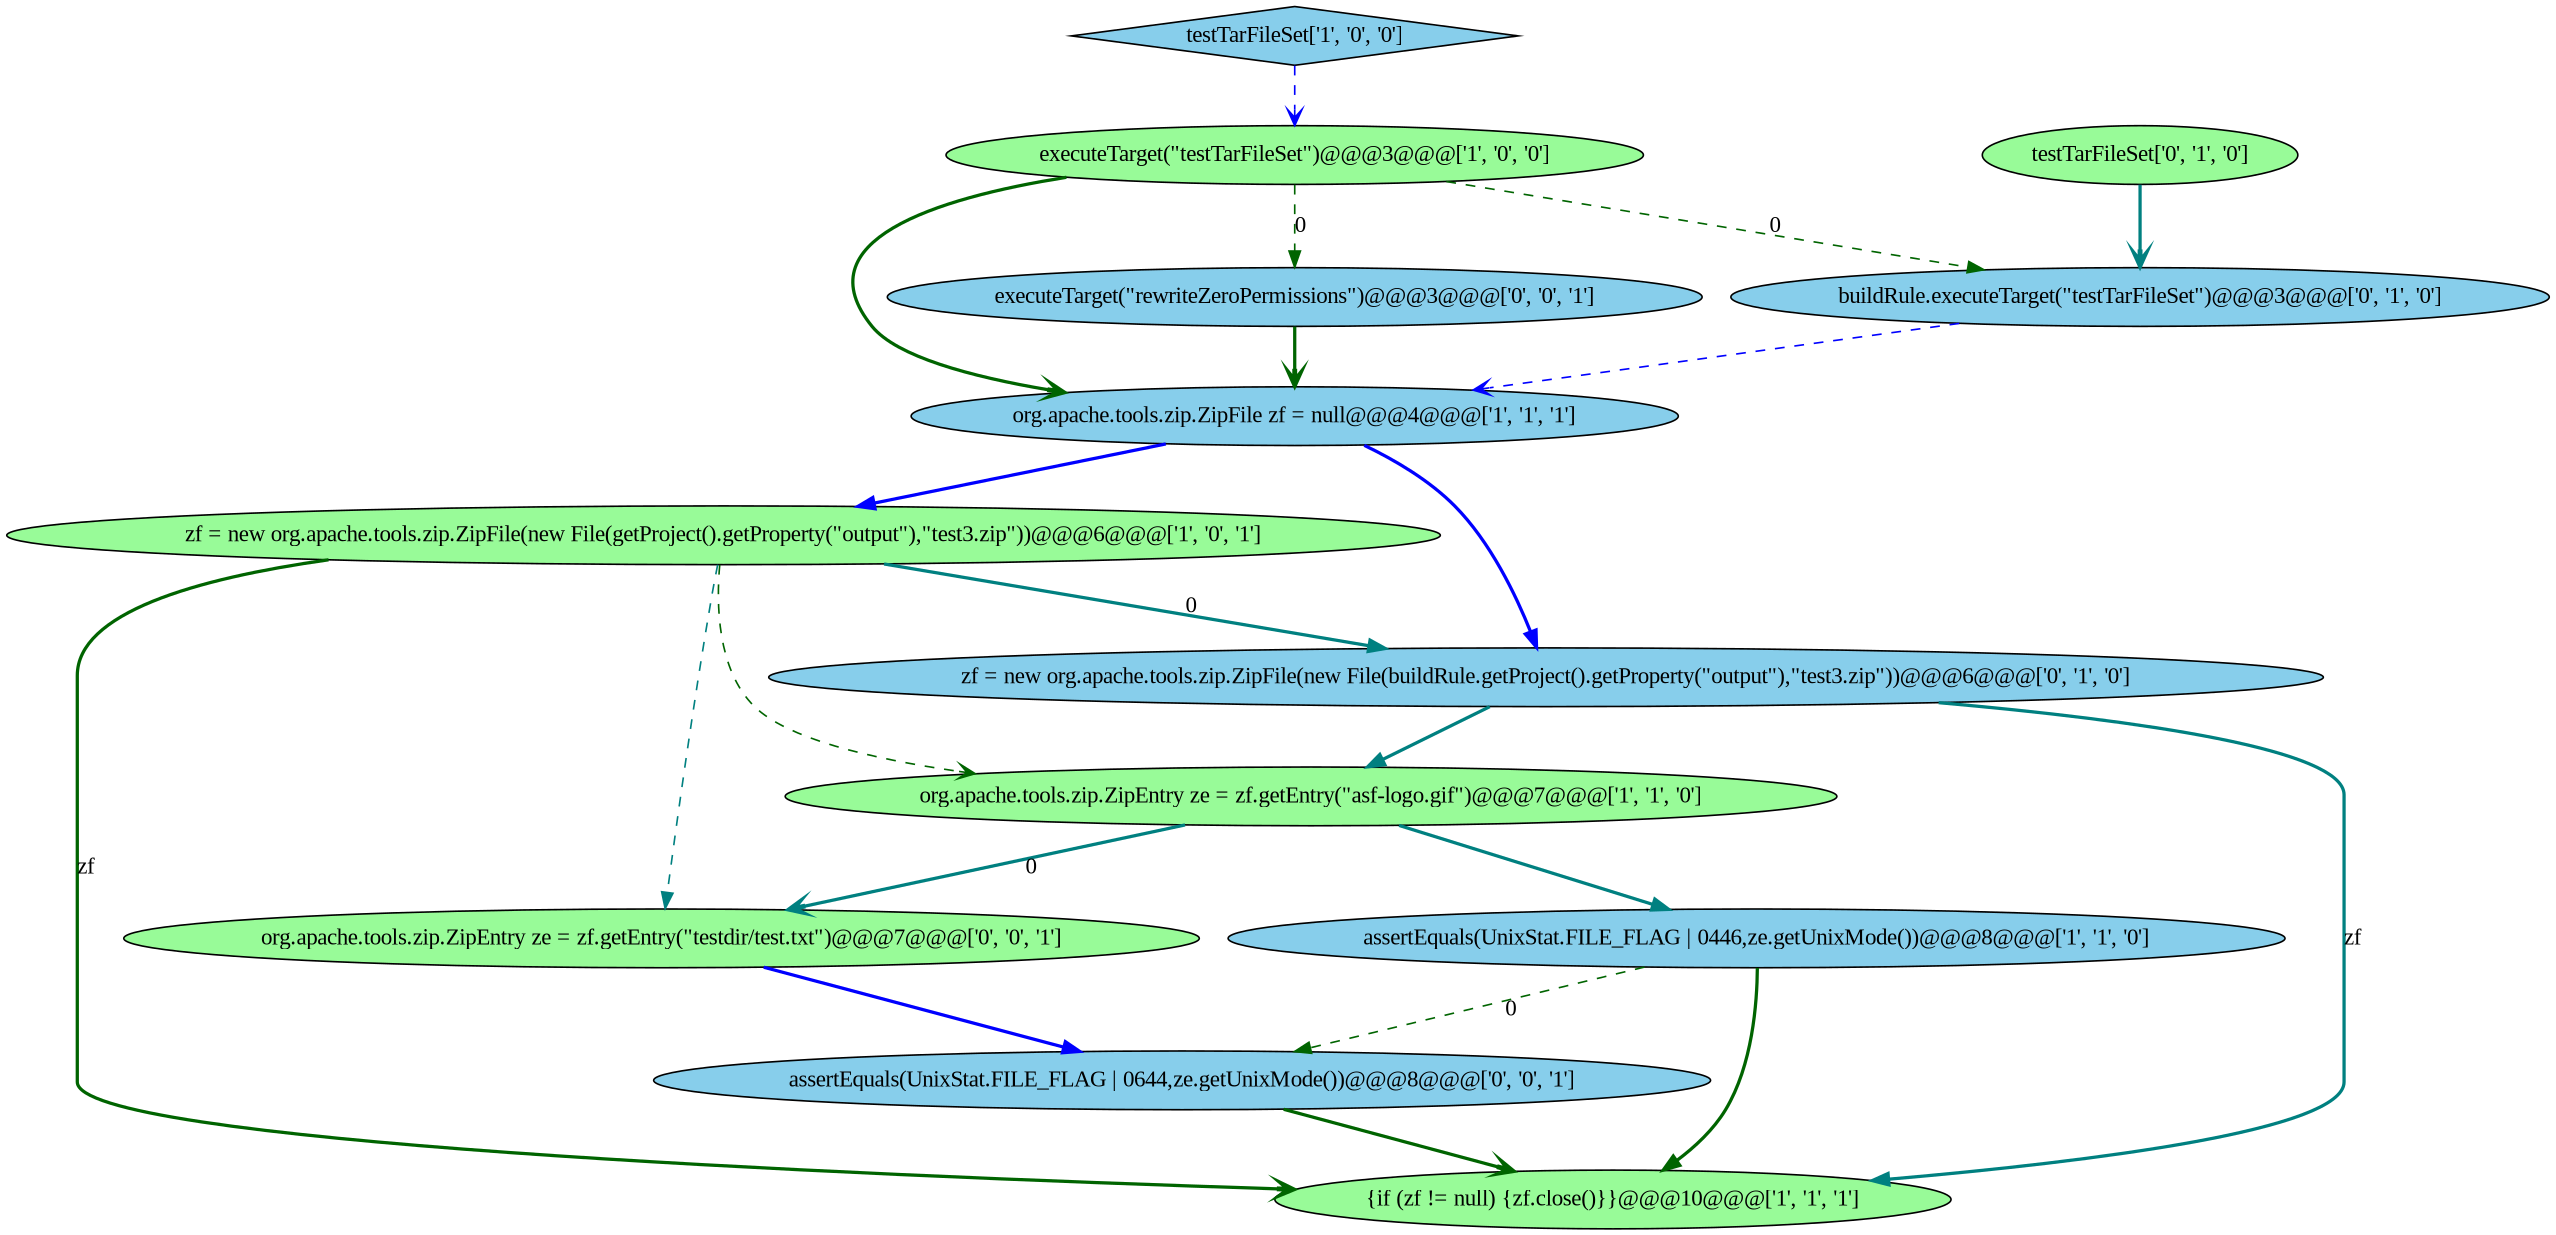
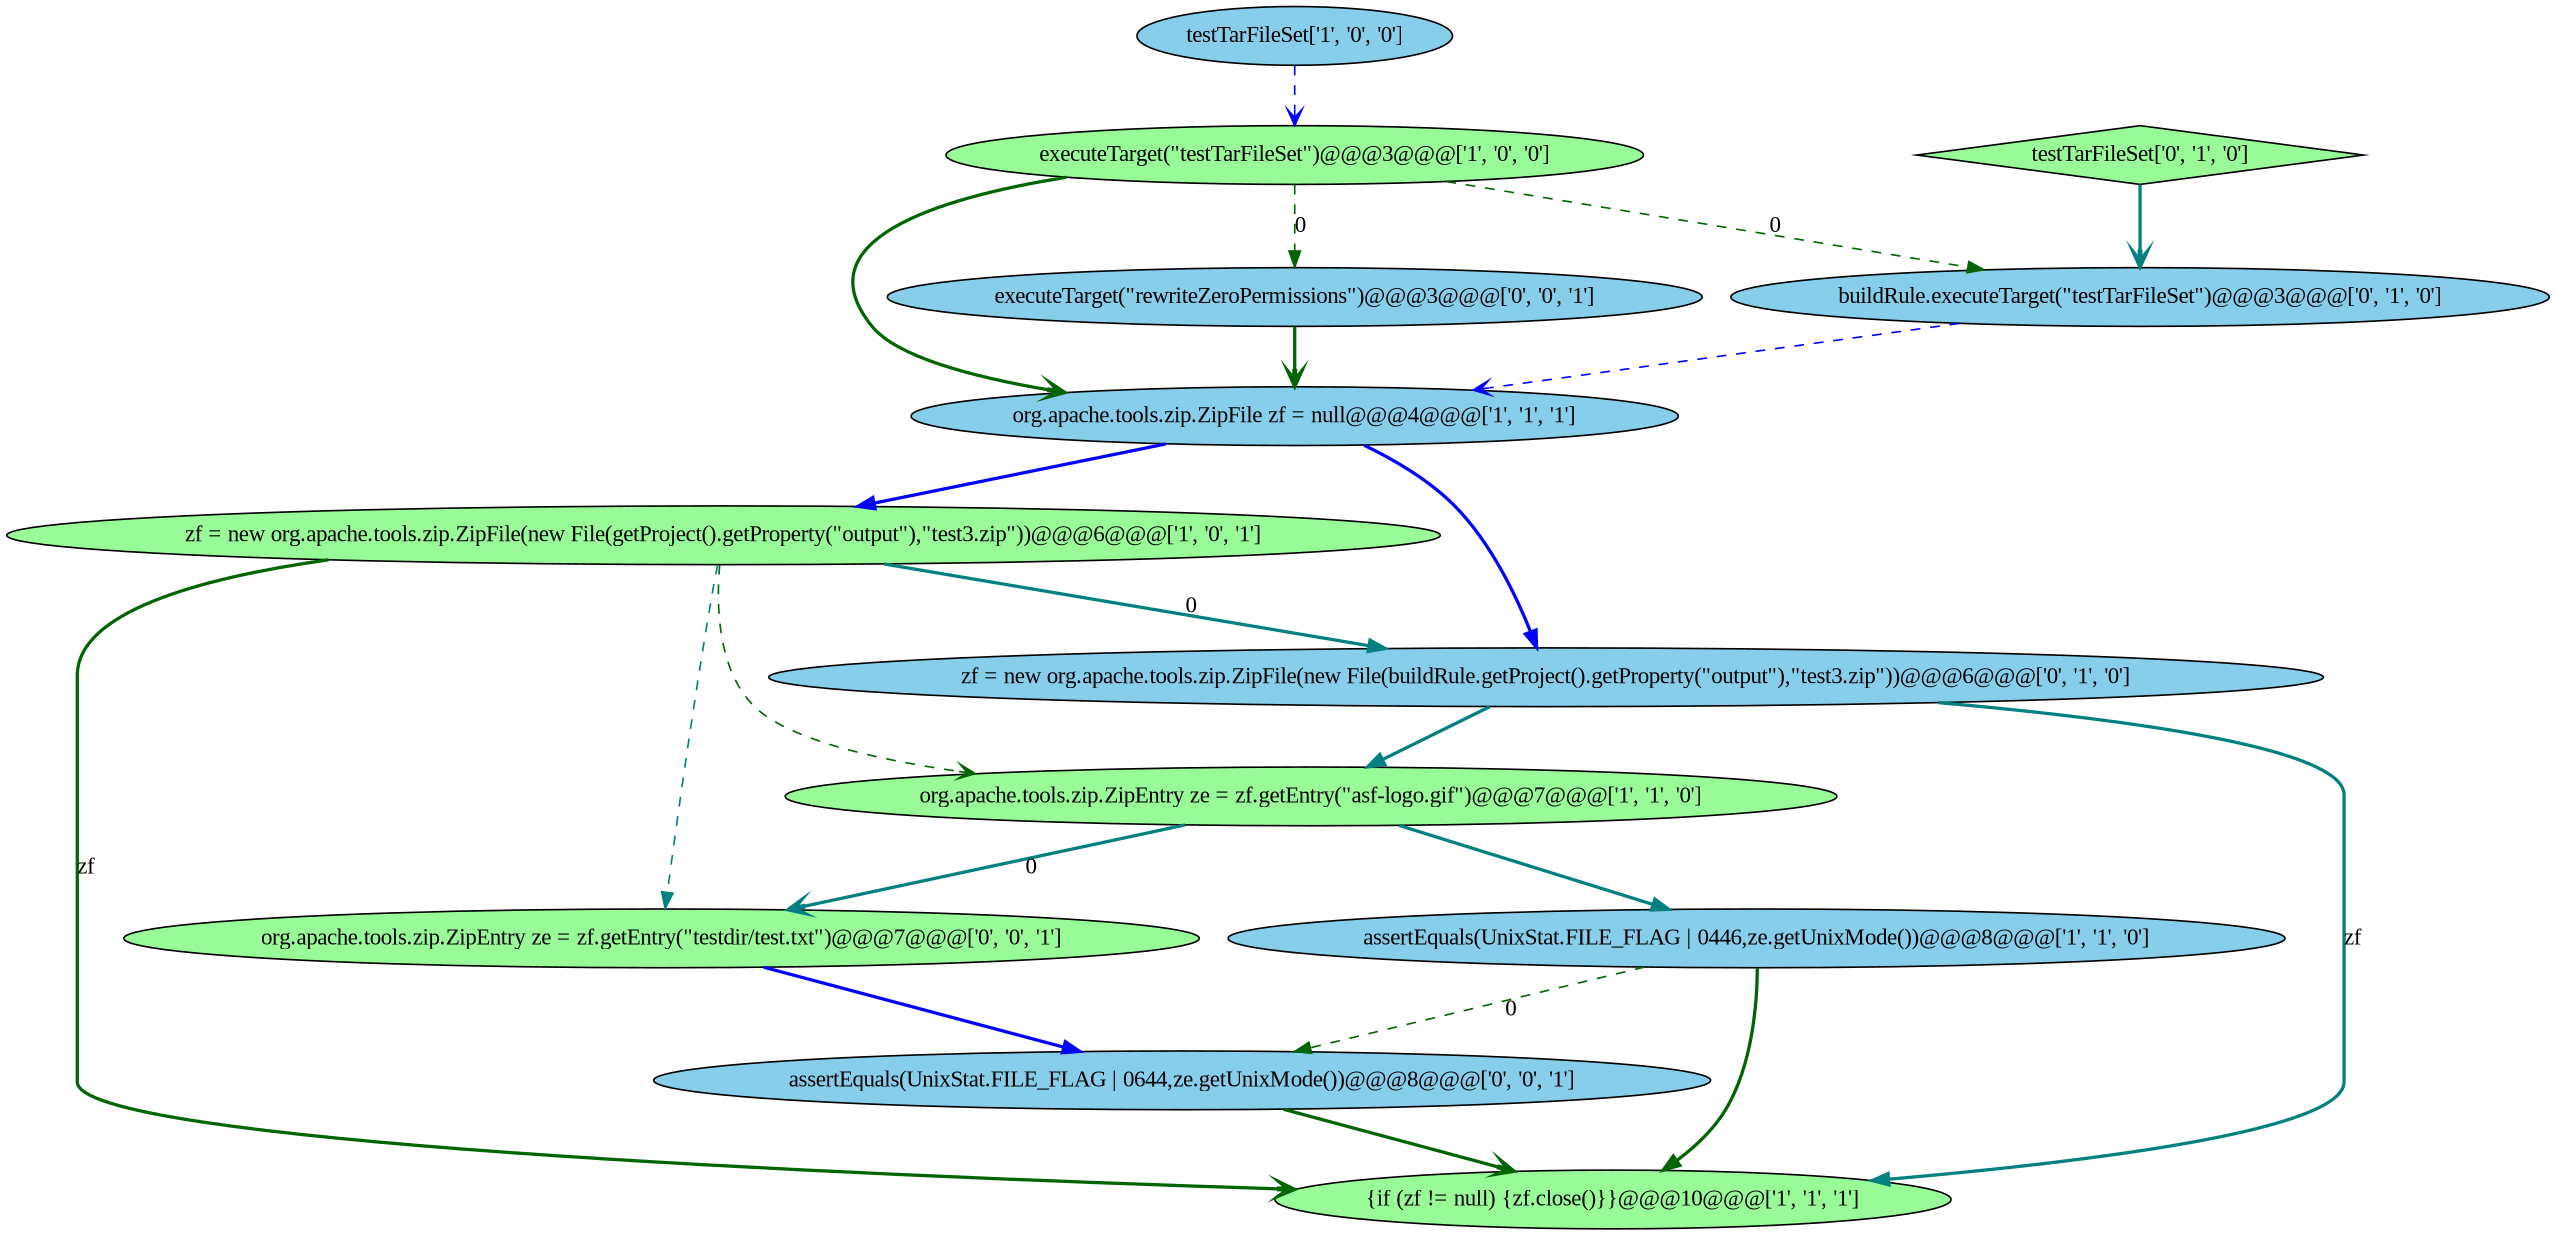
node "testTarFileSet['1', '0', '0']": shape diamond -> ellipse
node "testTarFileSet['0', '1', '0']": shape ellipse -> diamond
